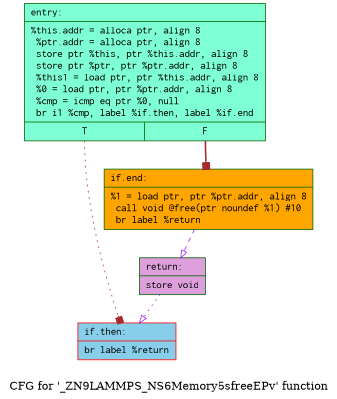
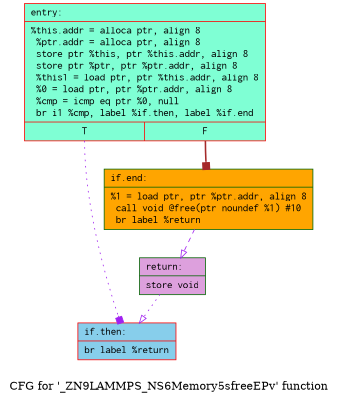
node "entry:": color darkgreen -> red
edge "entry:" -> "if.then:": color brown -> purple
